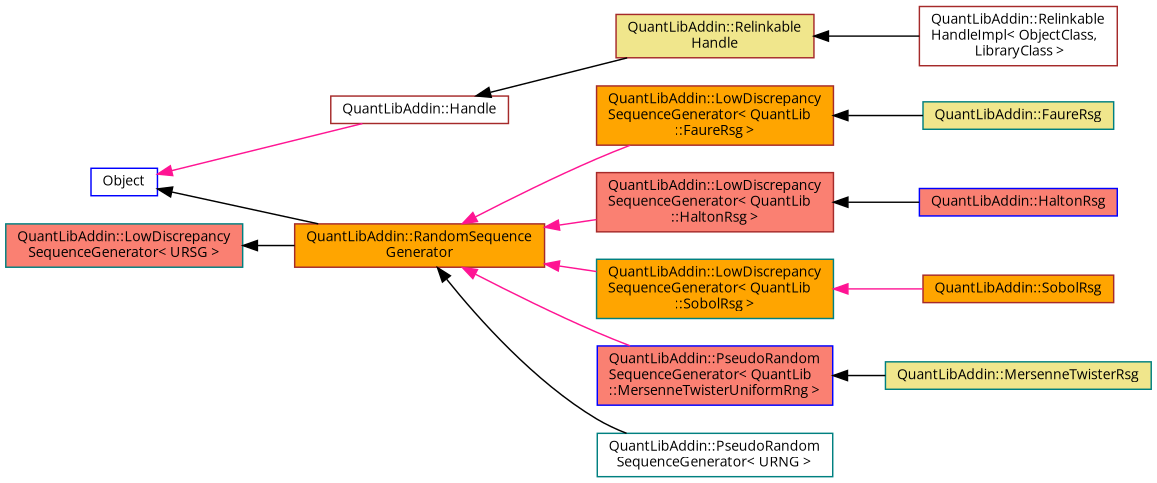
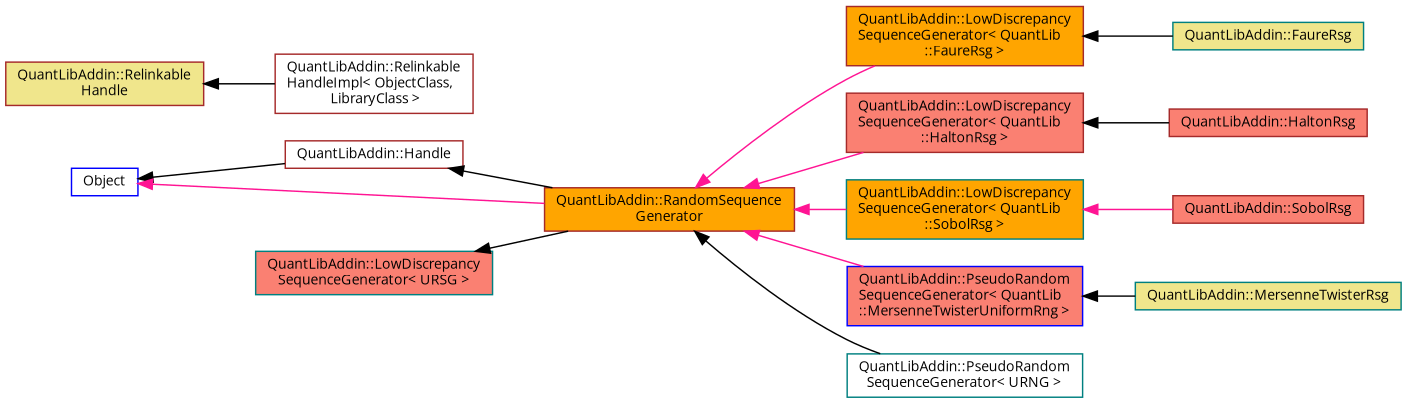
edge "QuantLibAddin::Relinkable Handle" -> "QuantLibAddin::Handle": now "QuantLibAddin::RandomSequence Generator" -> "QuantLibAddin::Handle"
edge "QuantLibAddin::Handle" -> "Object": color deeppink -> black
node "QuantLibAddin::HaltonRsg": color blue -> brown
edge "QuantLibAddin::RandomSequence Generator" -> "Object": color black -> deeppink
node "QuantLibAddin::SobolRsg": fillcolor orange -> salmon
